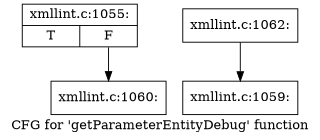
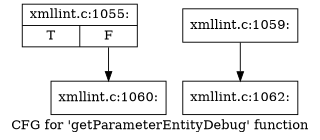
edge "xmllint.c:1062:" -> "xmllint.c:1059:": reversed
